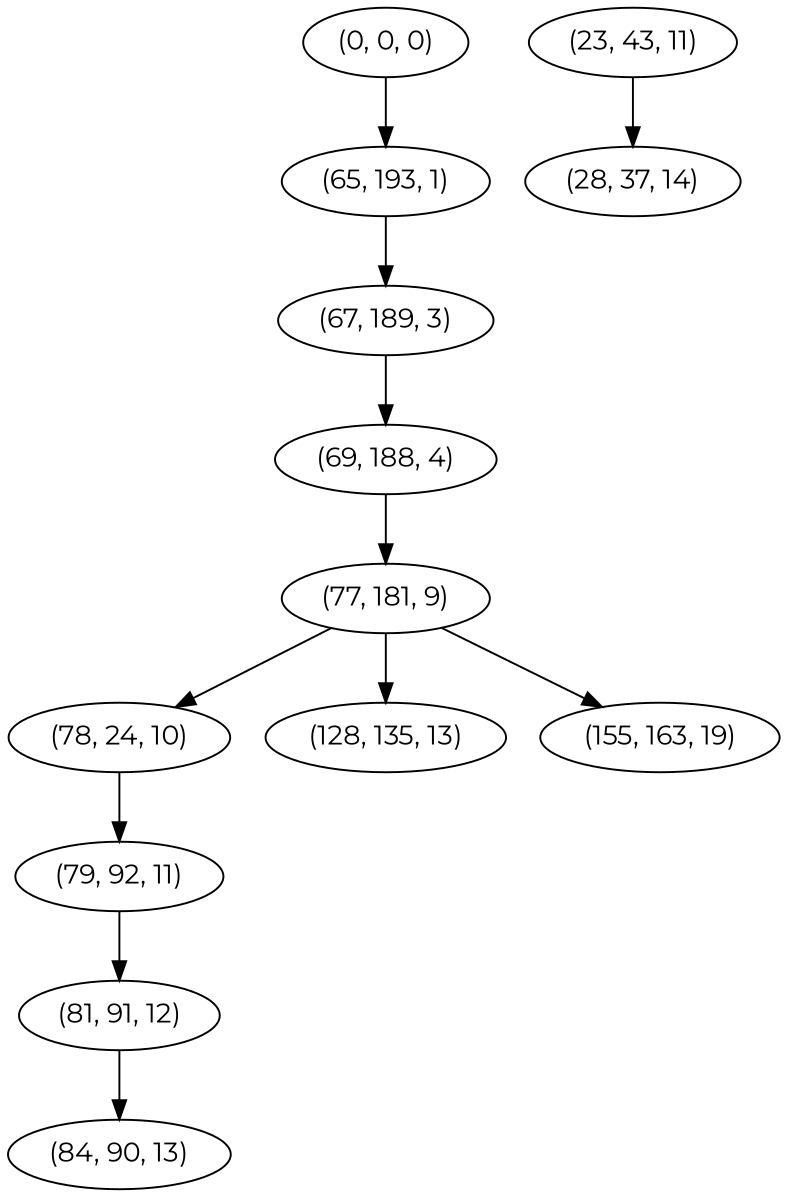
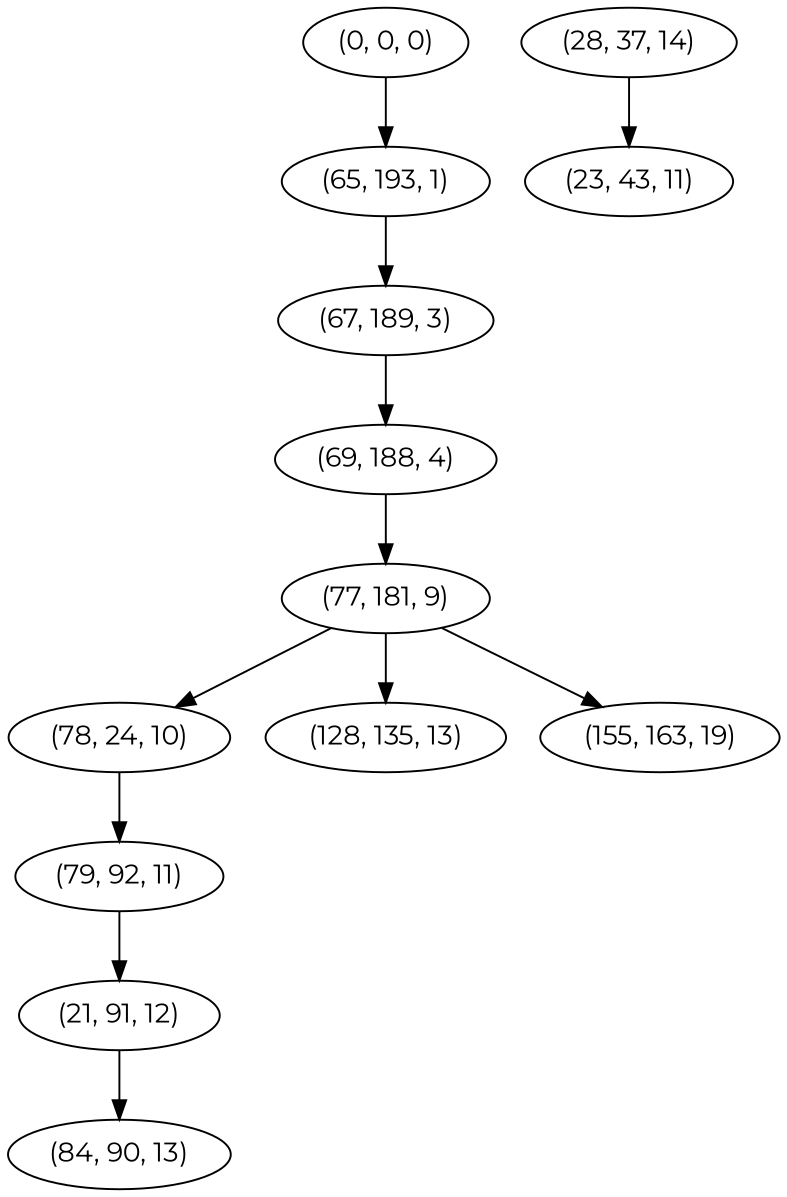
edge "(23, 43, 11)" -> "(28, 37, 14)": reversed
node "(81, 91, 12)": label "(81, 91, 12)" -> "(21, 91, 12)"
